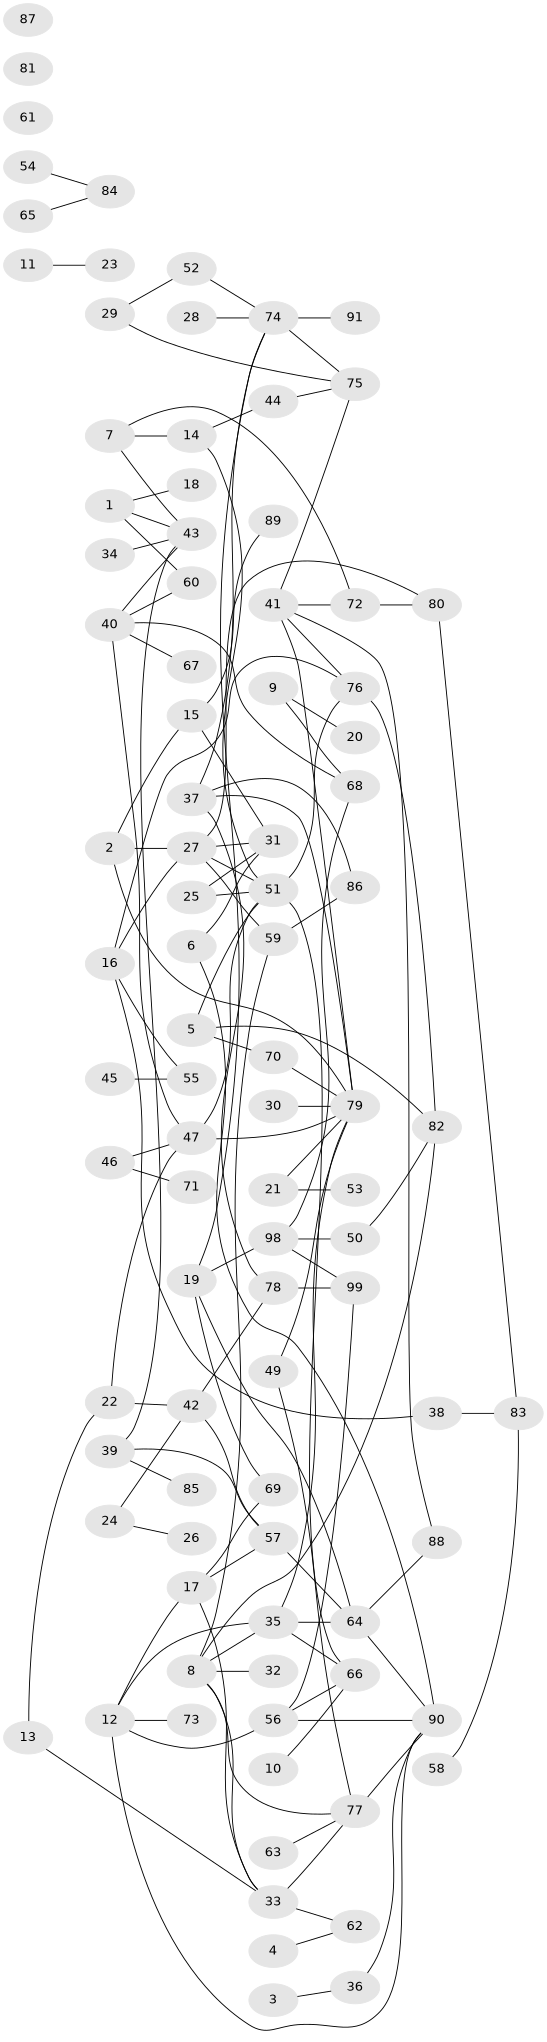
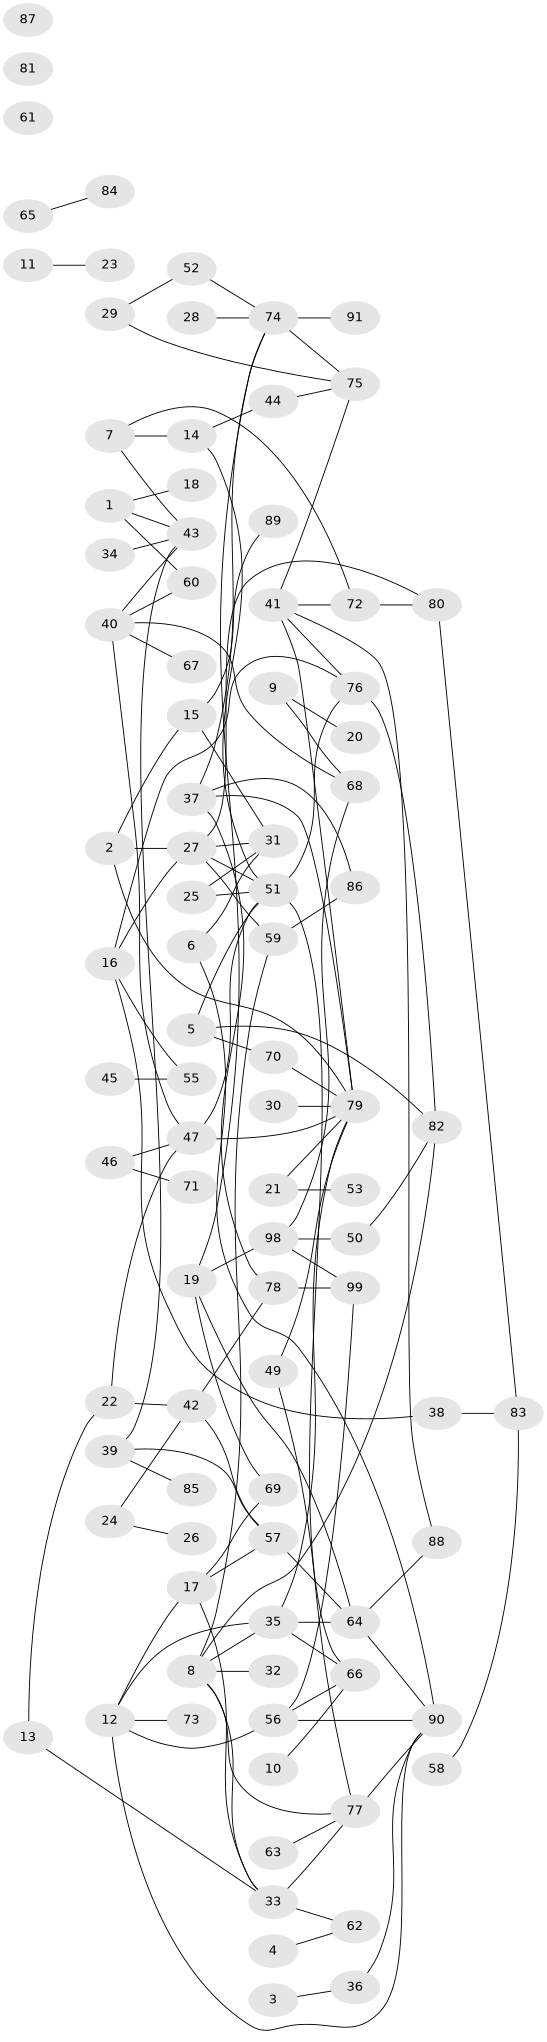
node "54": removed
